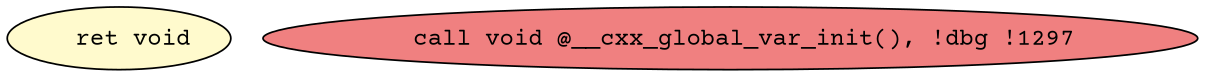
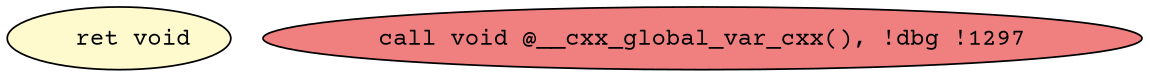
node "call void @__cxx_global_var_init(), !dbg !1297": label "call void @__cxx_global_var_init(), !dbg !1297" -> "call void @__cxx_global_var_cxx(), !dbg !1297"
